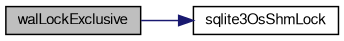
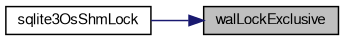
edge "walLockExclusive" -> "sqlite3OsShmLock": reversed
